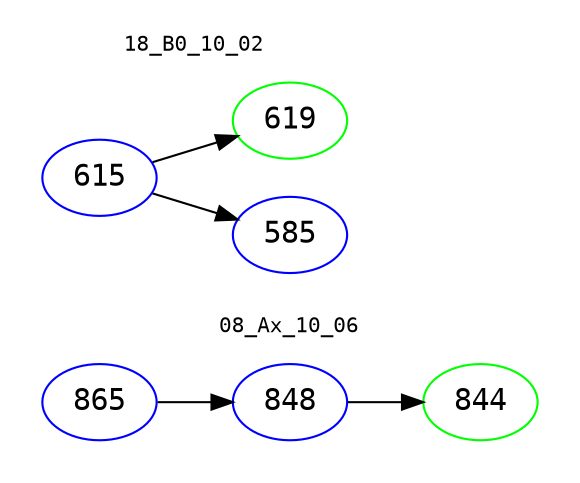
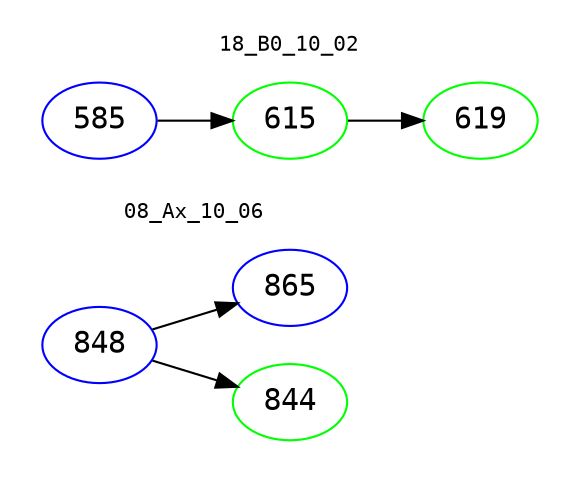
node "615": color blue -> green
edge "615" -> "585": reversed
edge "865" -> "848": reversed
